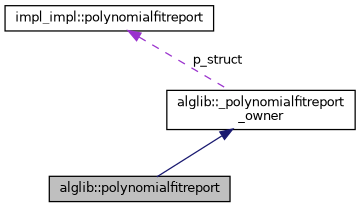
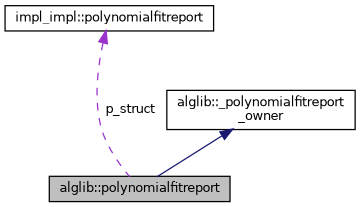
edge "alglib::_polynomialfitreport _owner" -> "impl_impl::polynomialfitreport": now "alglib::polynomialfitreport" -> "impl_impl::polynomialfitreport"
